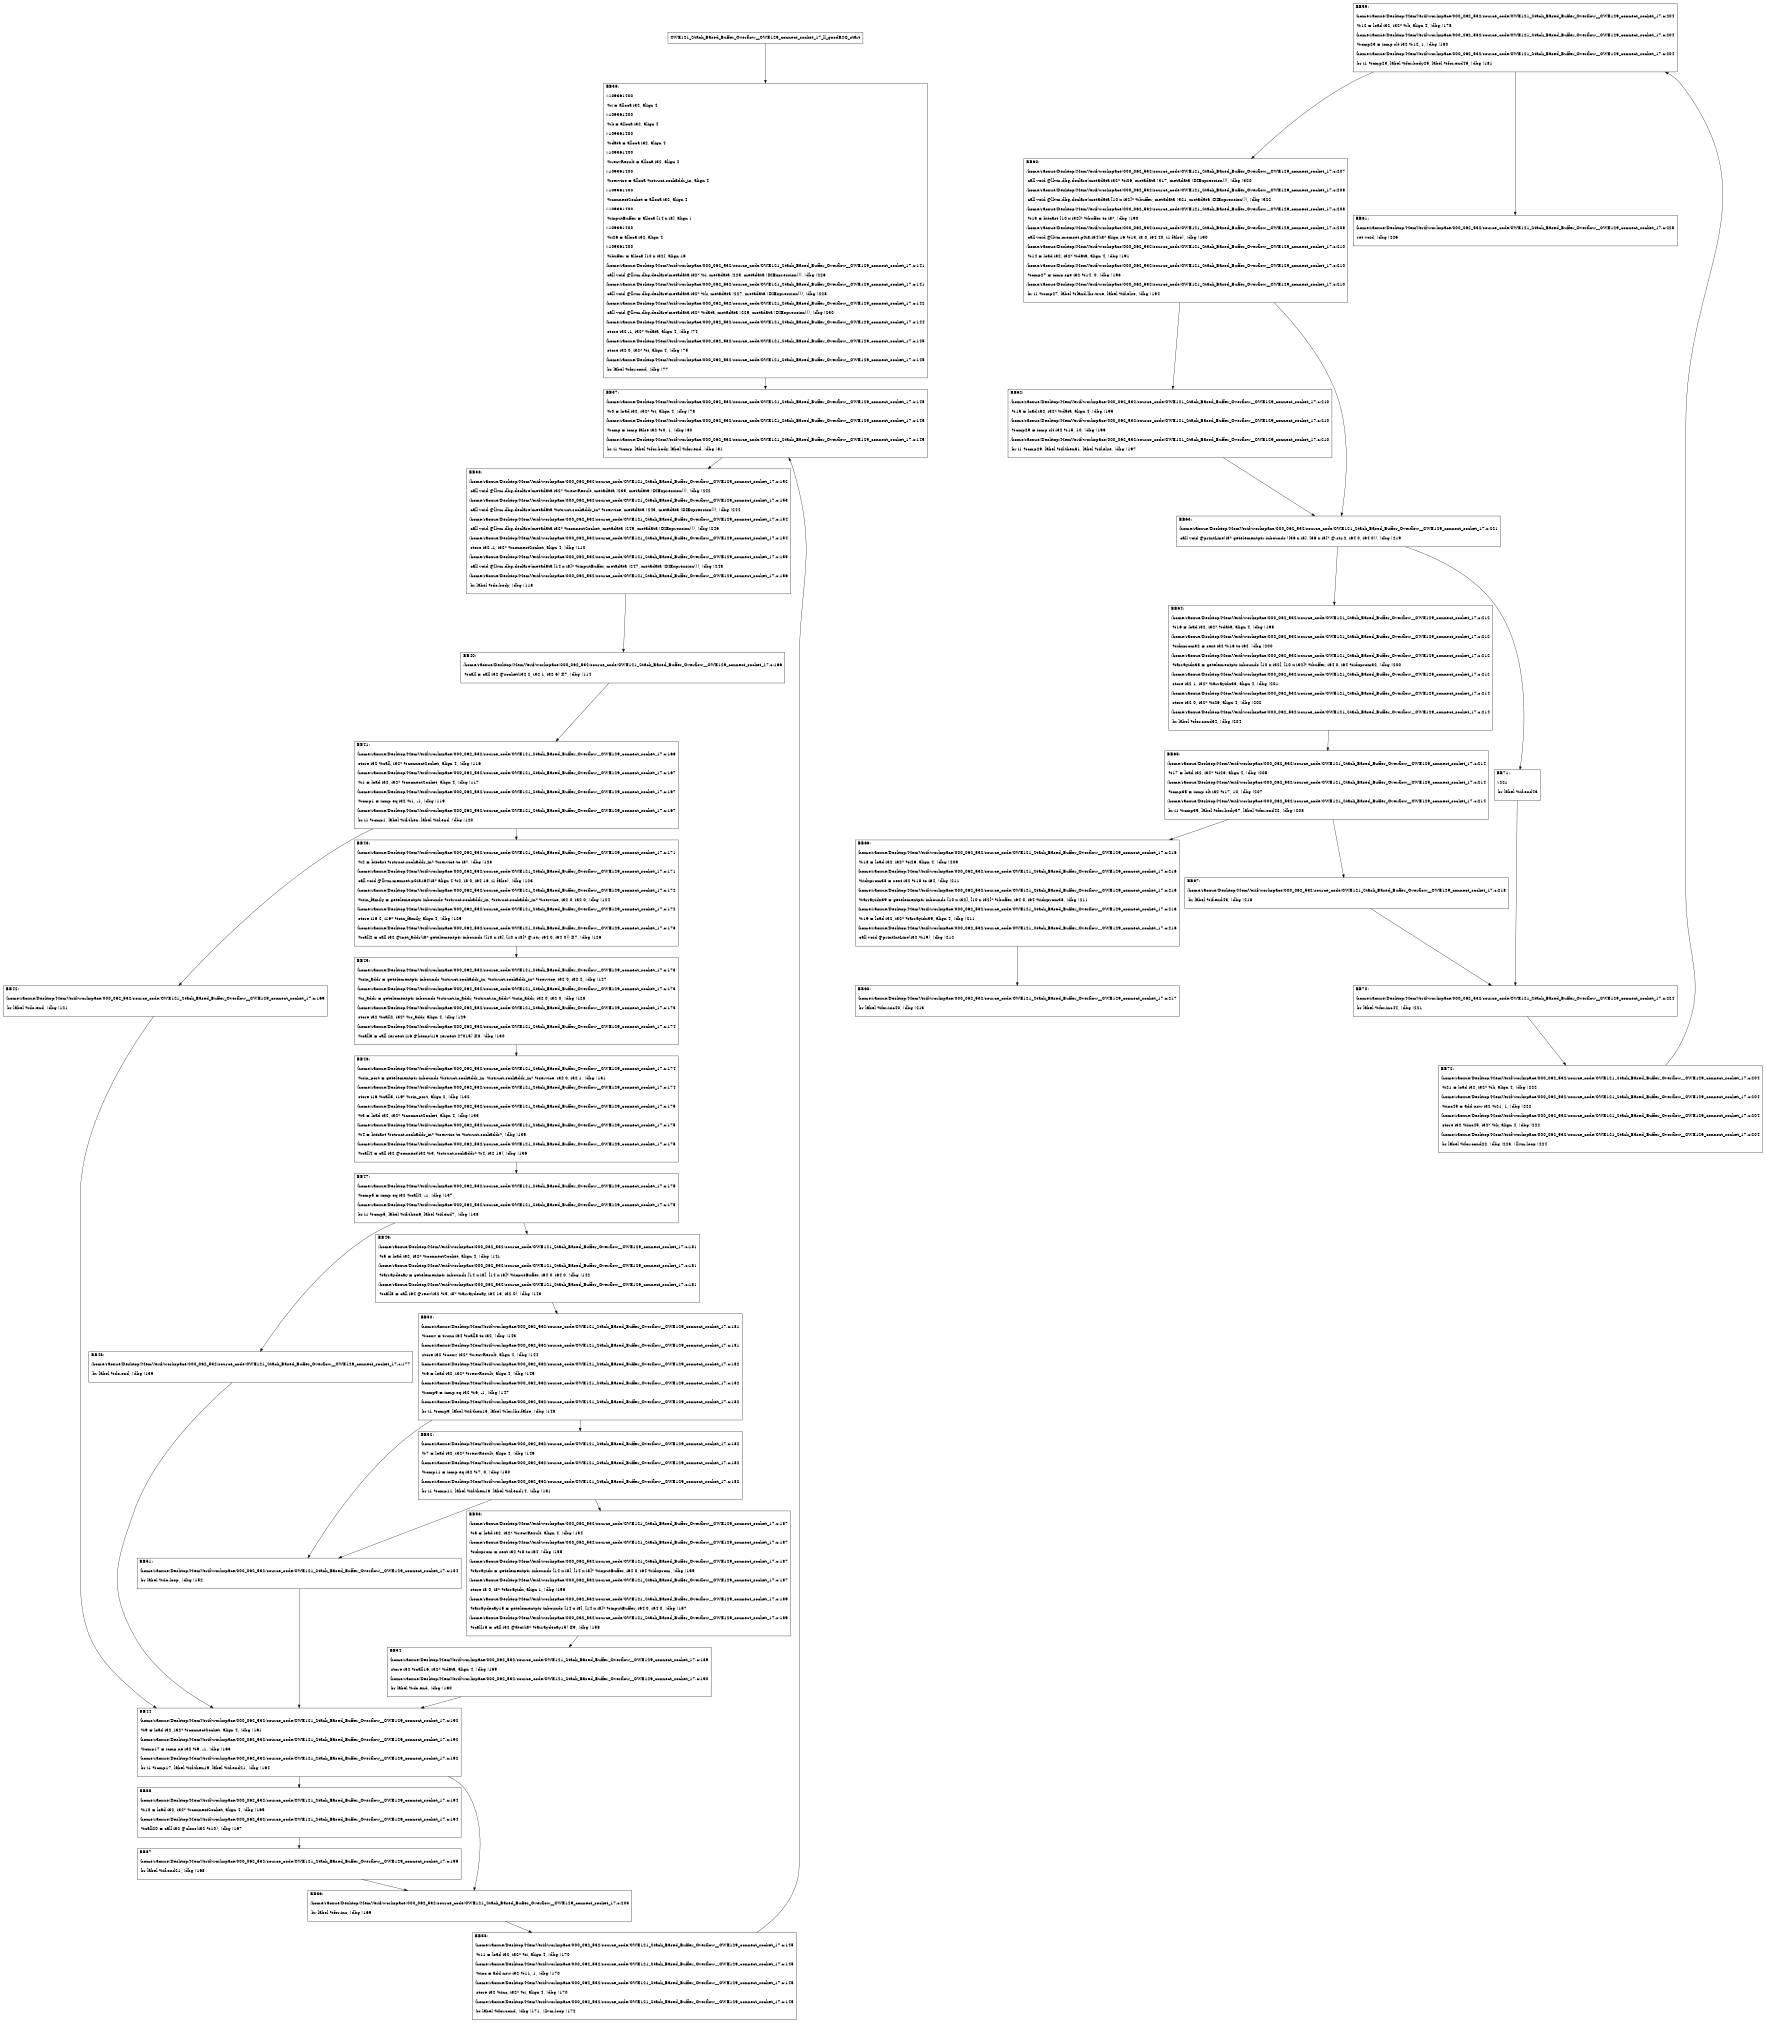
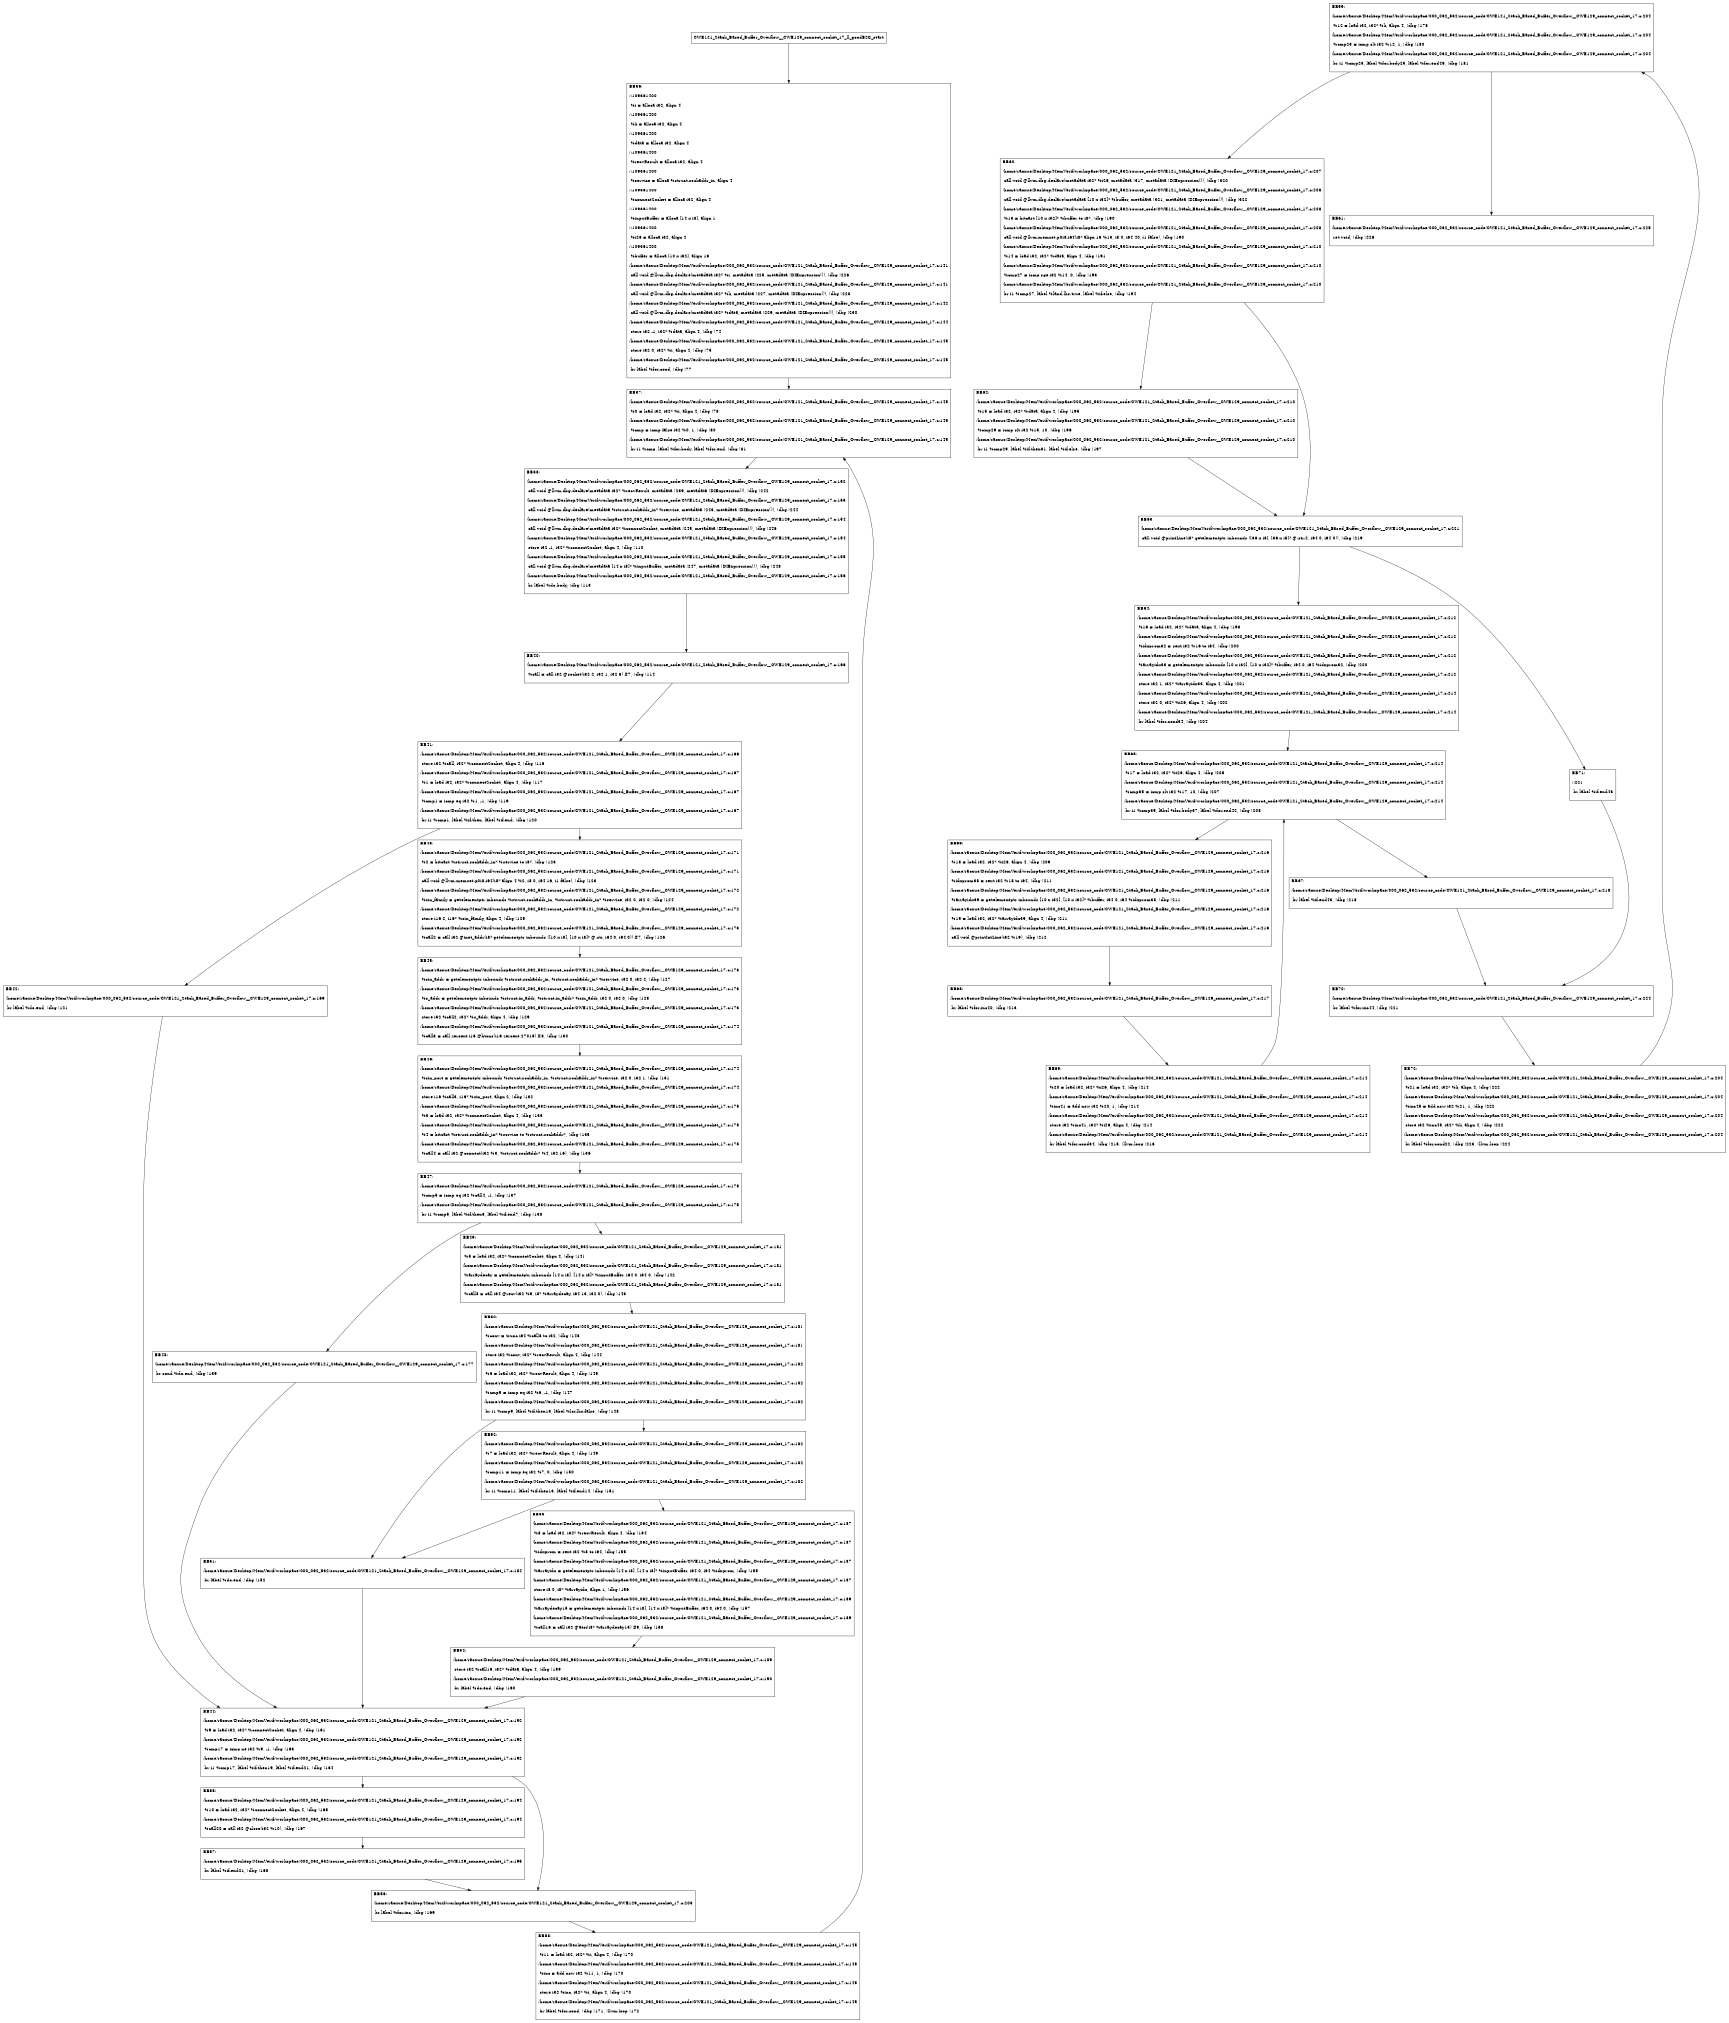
node "BB69:": added
node "BB48:": text "br label %do.end, !dbg !139" -> "br cond %do.end, !dbg !139"
node "BB51:": text "br label %do.loop, !dbg !152" -> "br label %do.end, !dbg !152"
